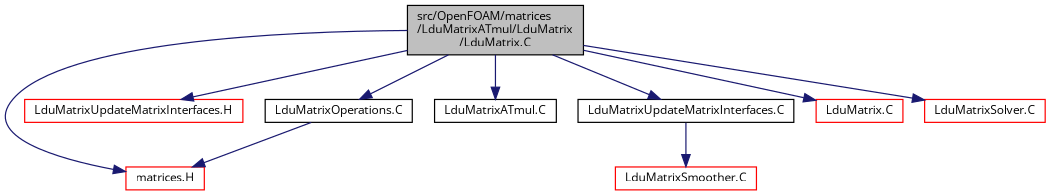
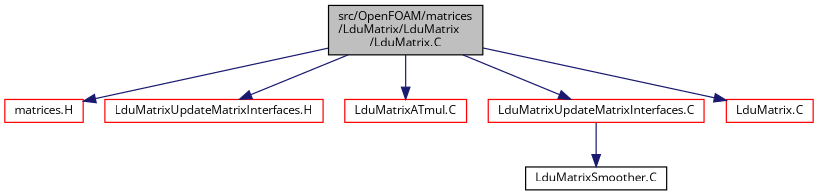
node "src/OpenFOAM/matrices /LduMatrixATmul/LduMatrix /LduMatrix.C": label "src/OpenFOAM/matrices /LduMatrixATmul/LduMatrix /LduMatrix.C" -> "src/OpenFOAM/matrices /LduMatrix/LduMatrix /LduMatrix.C"
node "LduMatrixOperations.C": removed
node "LduMatrixATmul.C": color black -> red
node "LduMatrixUpdateMatrixInterfaces.C": color black -> red
node "LduMatrixSolver.C": removed
node "LduMatrixSmoother.C": color red -> black
